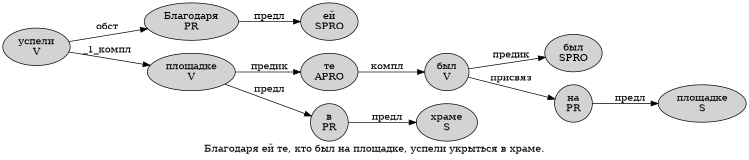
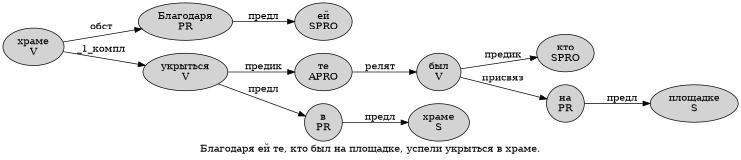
node "успели V": label "успели V" -> "храме V"
node "был SPRO": label "был SPRO" -> "кто SPRO"
edge "те APRO" -> "был V": label "компл" -> "релят"
node "площадке V": label "площадке V" -> "укрыться V"
